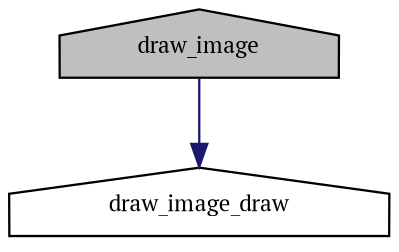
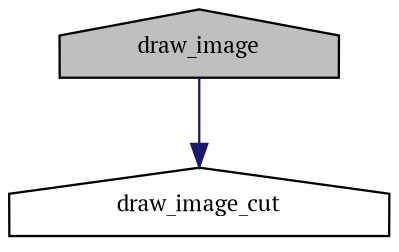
node "draw_image_draw": label "draw_image_draw" -> "draw_image_cut"
